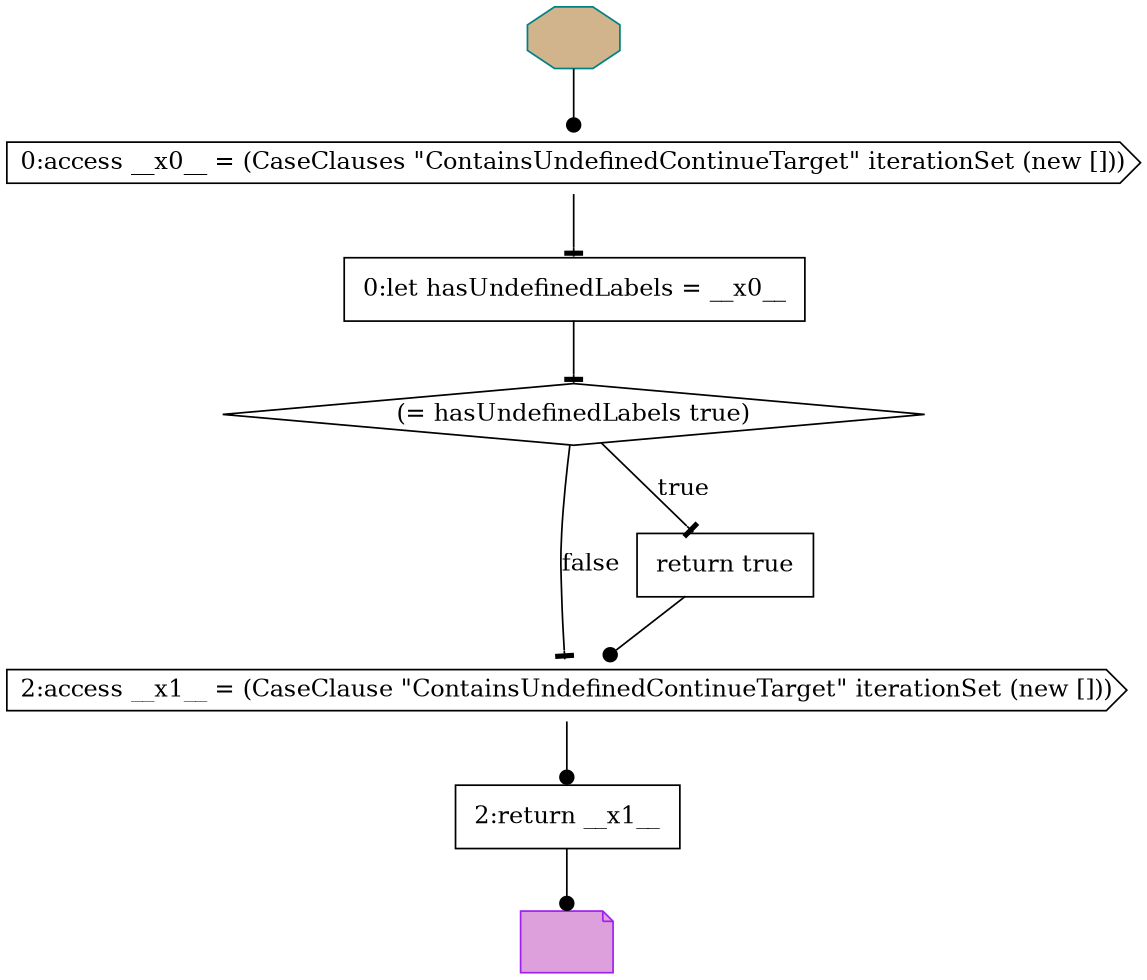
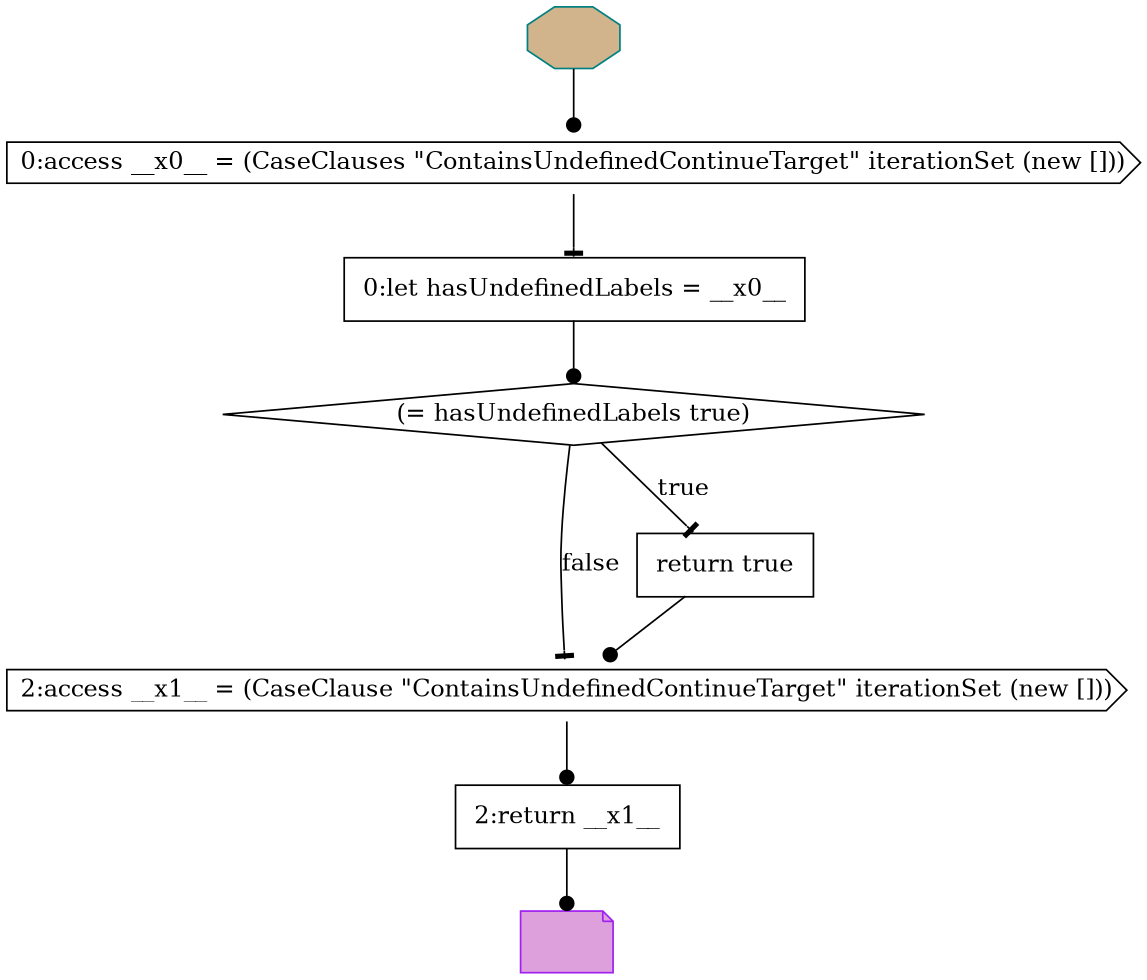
edge "0:let hasUndefinedLabels = __x0__" -> "(= hasUndefinedLabels true)": arrowhead tee -> dot
